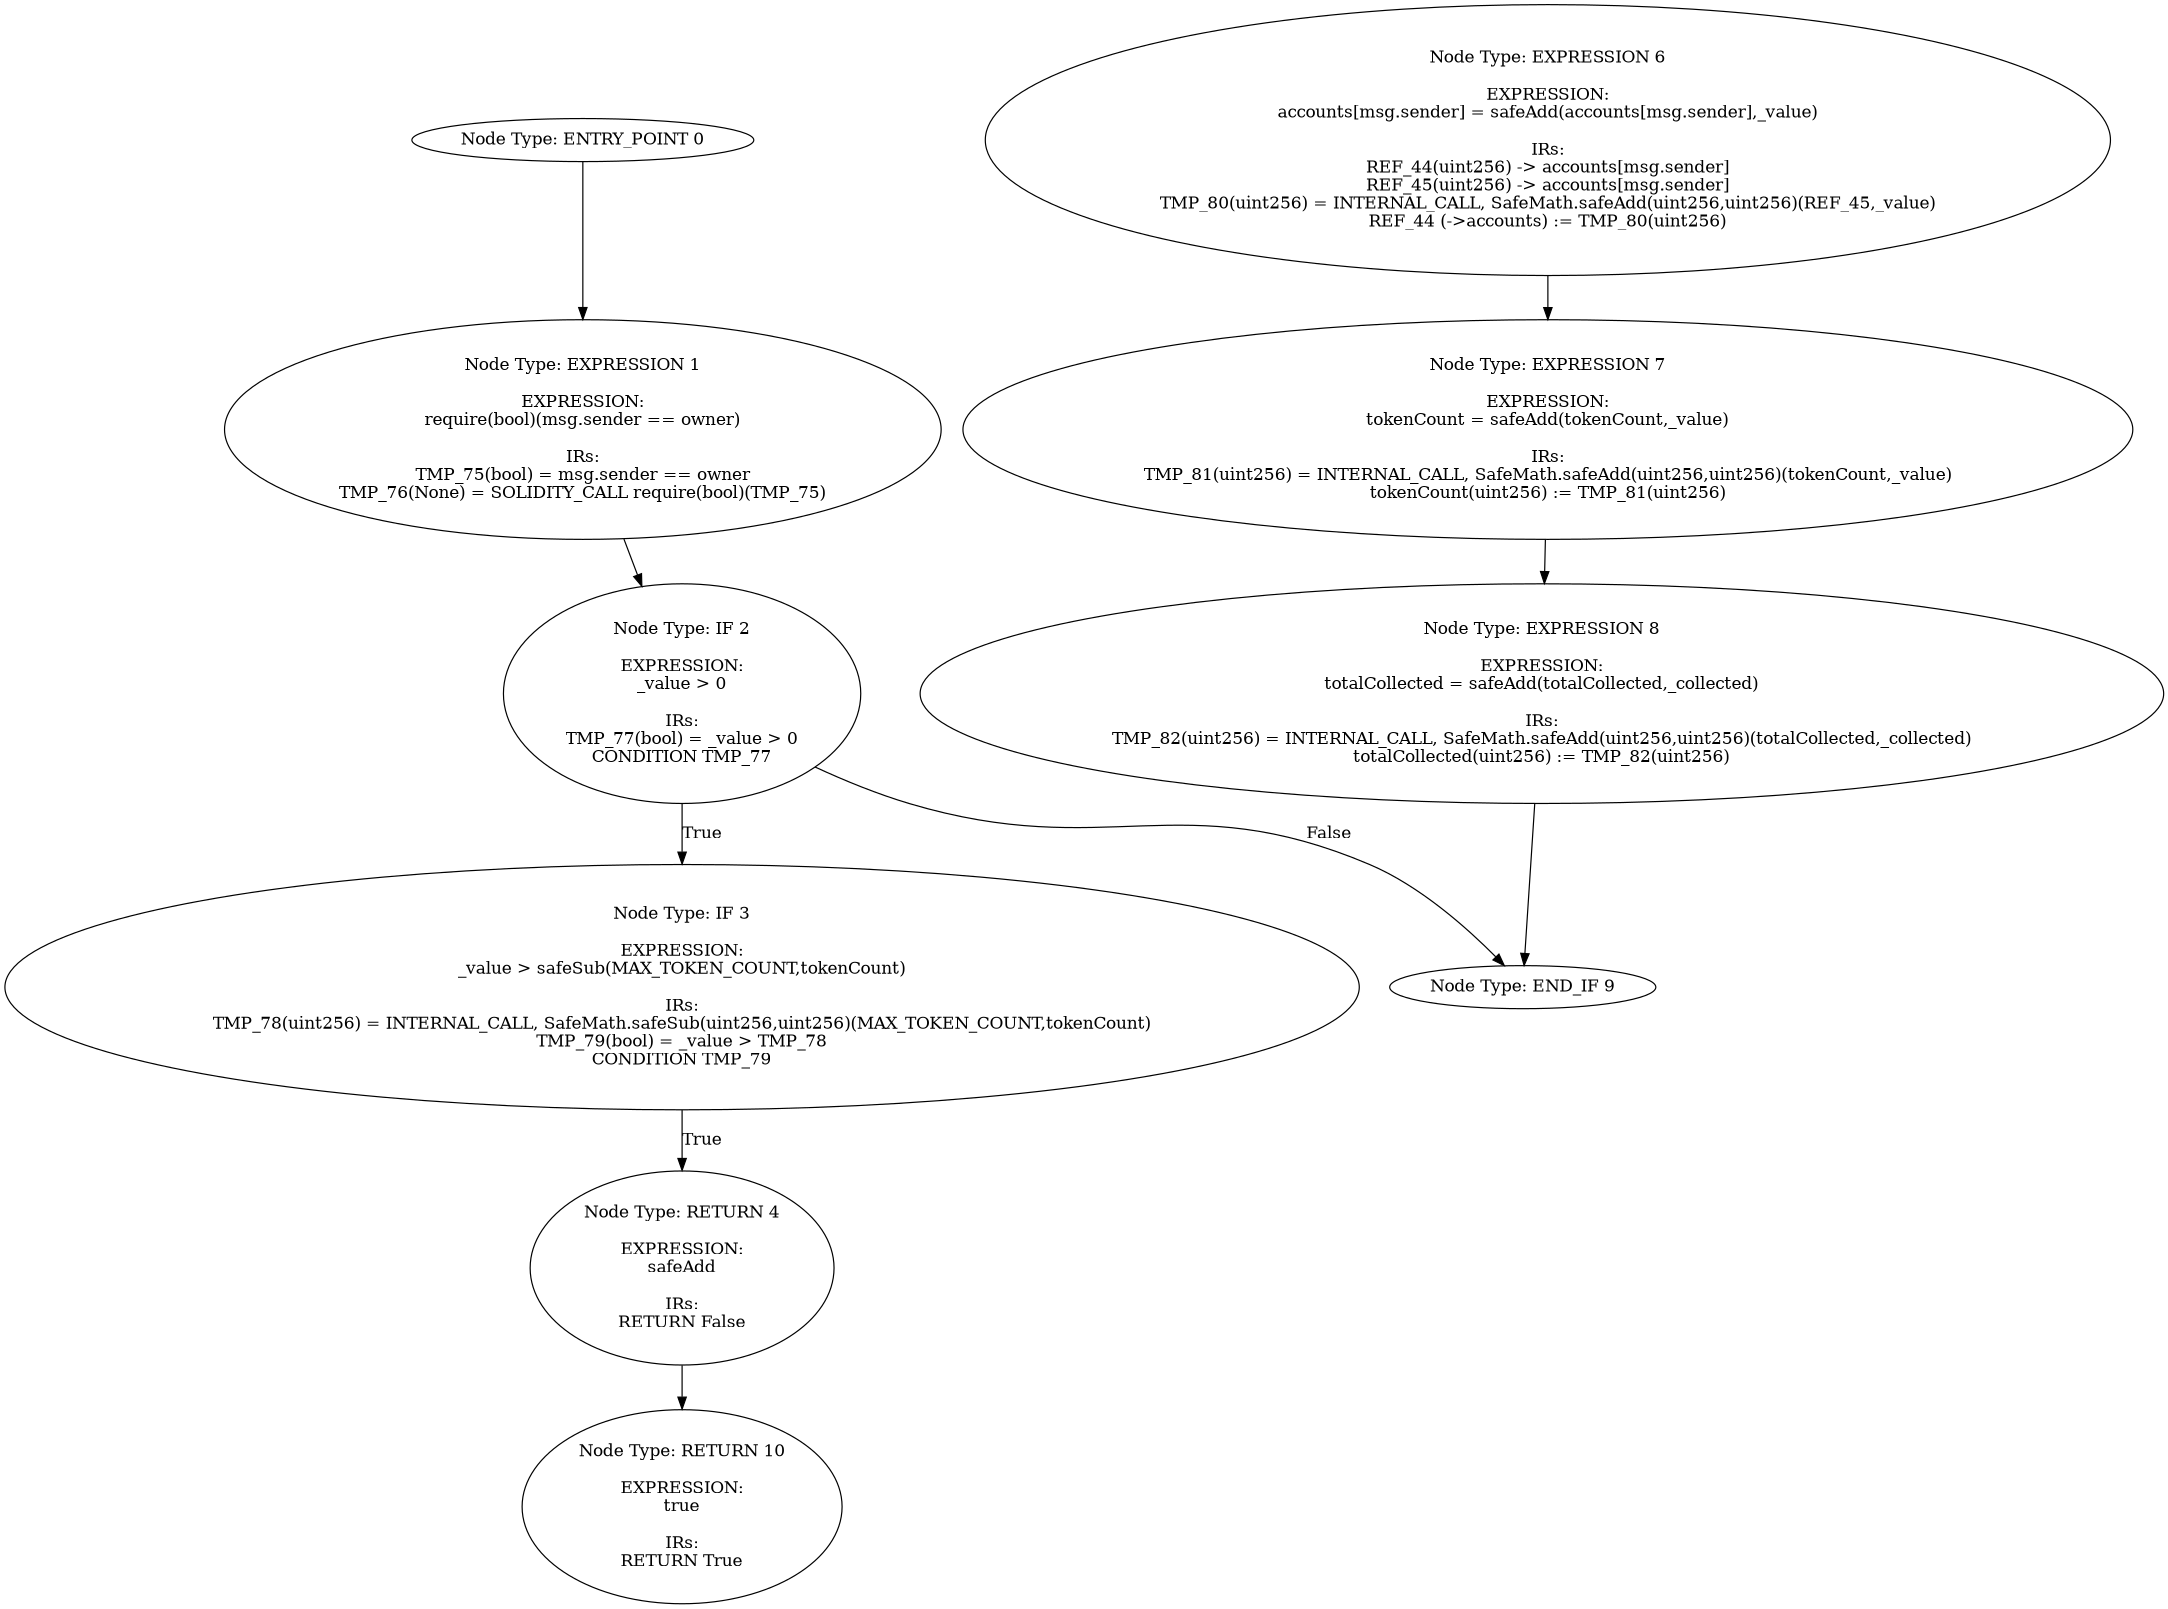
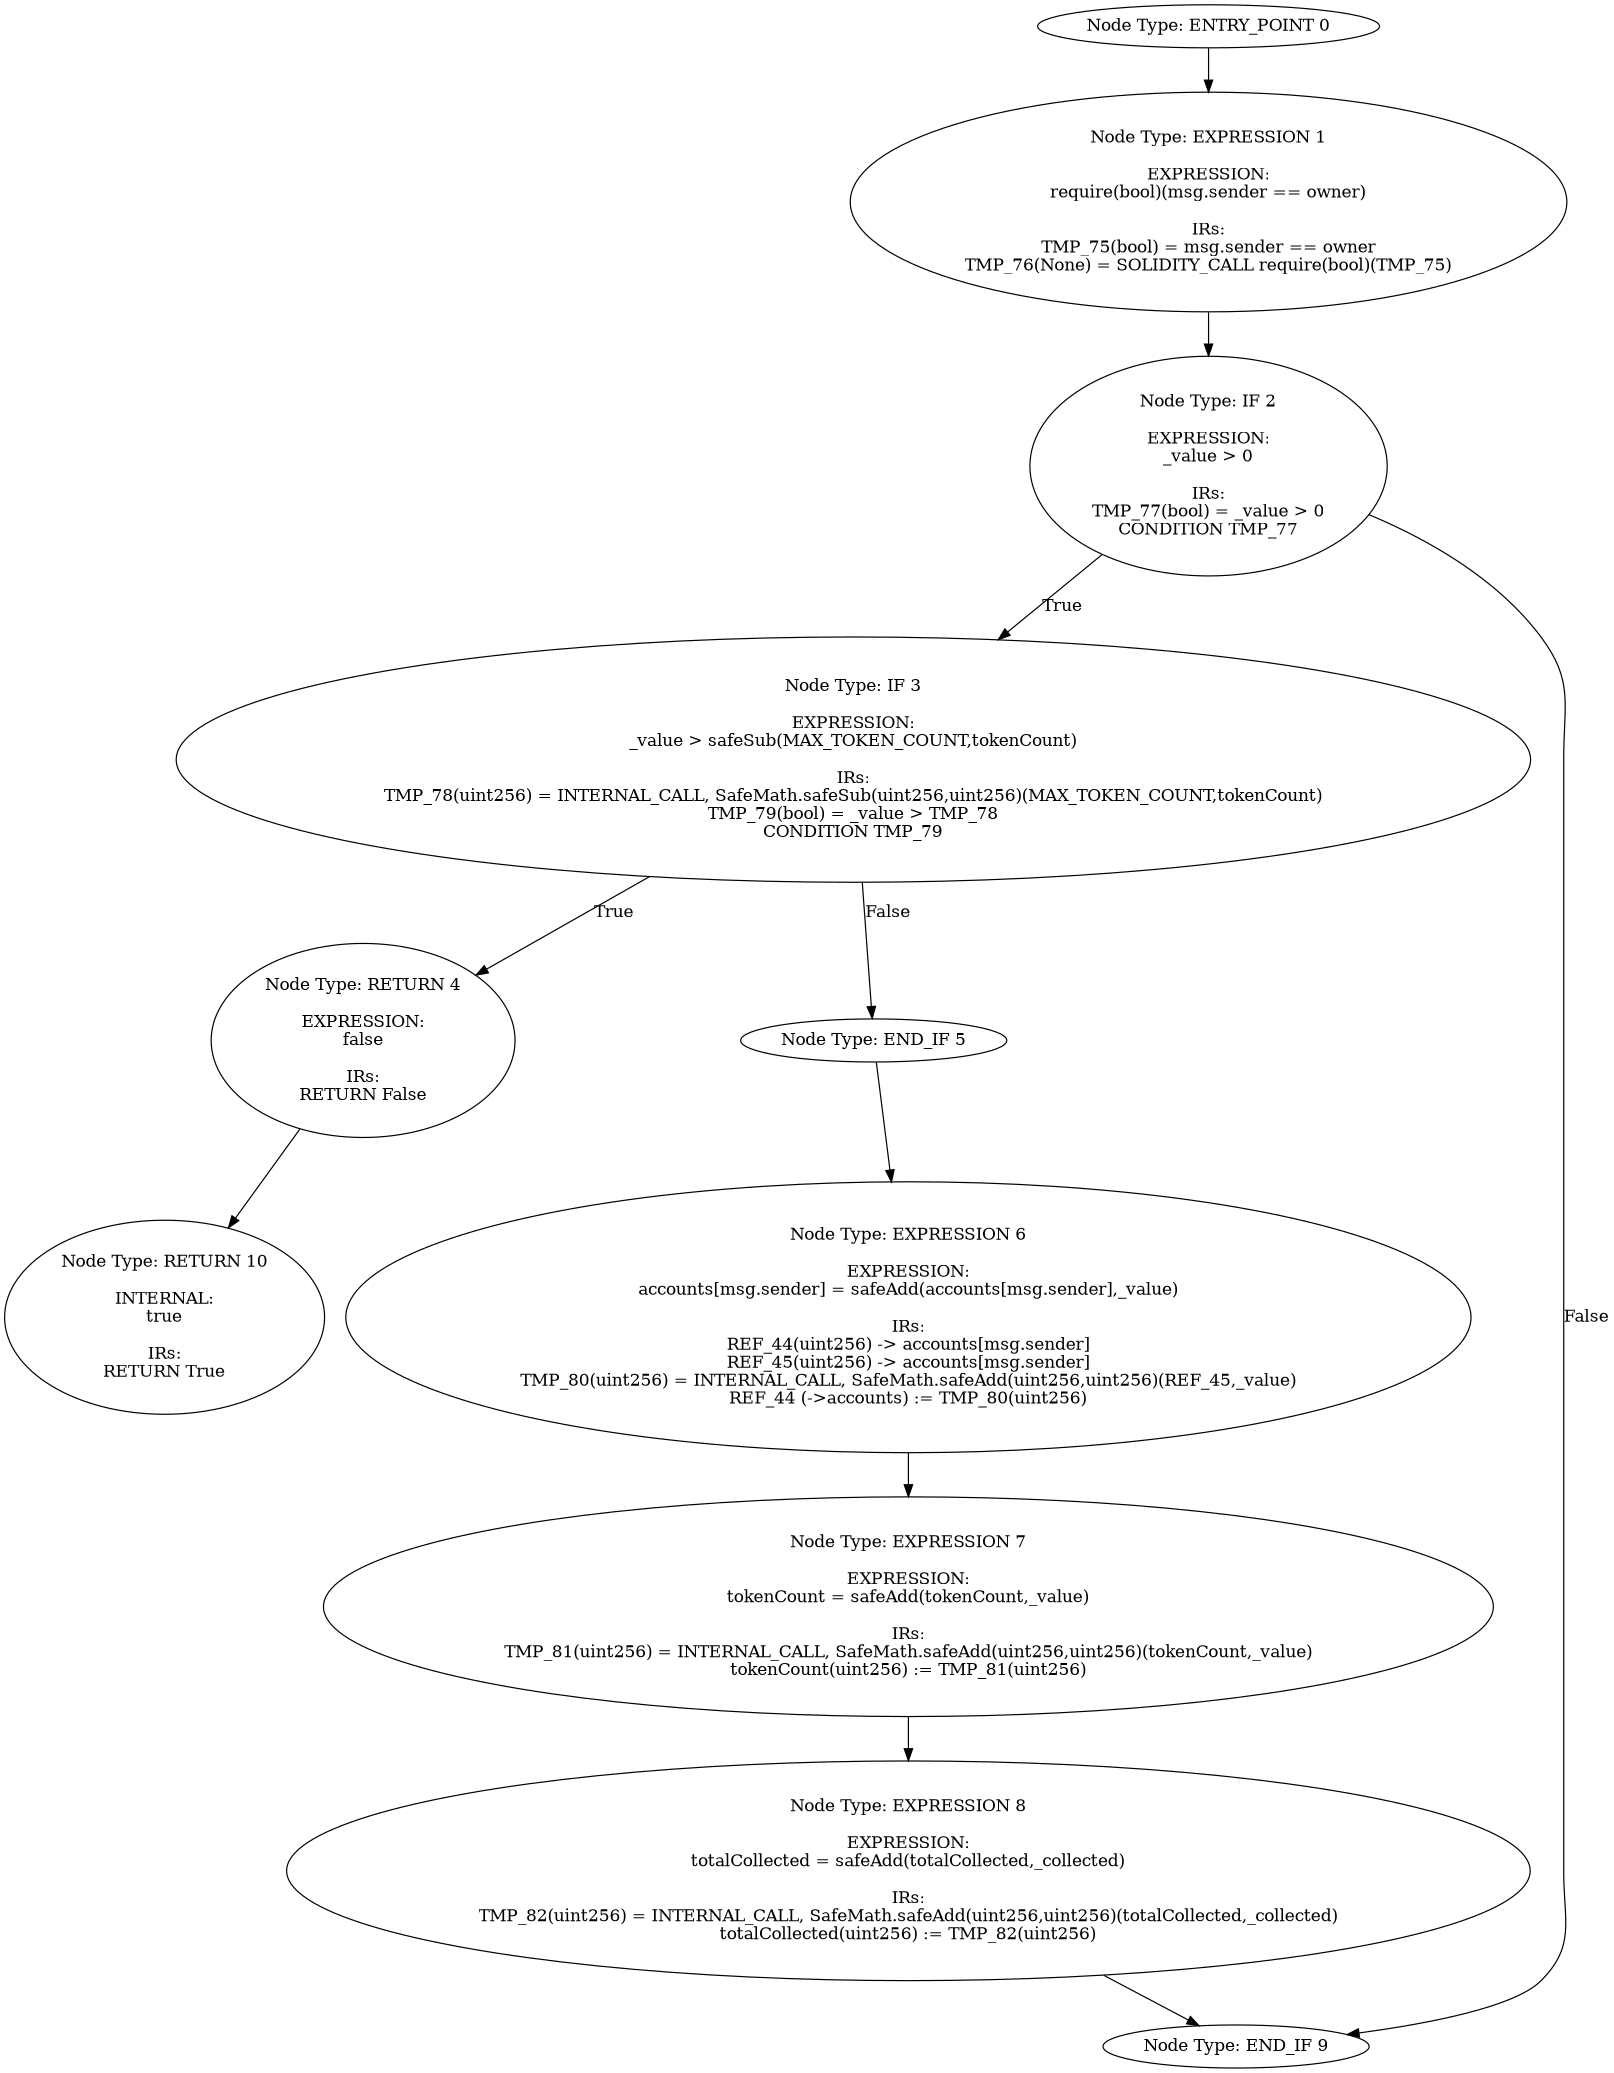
node "Node Type: END_IF 5": added
node "Node Type: RETURN 4 EXPRESSION: safeAdd IRs: RETURN False": label "Node Type: RETURN 4 EXPRESSION: safeAdd IRs: RETURN False" -> "Node Type: RETURN 4 EXPRESSION: false IRs: RETURN False"
node "Node Type: RETURN 10 EXPRESSION: true IRs: RETURN True": label "Node Type: RETURN 10 EXPRESSION: true IRs: RETURN True" -> "Node Type: RETURN 10 INTERNAL: true IRs: RETURN True"
